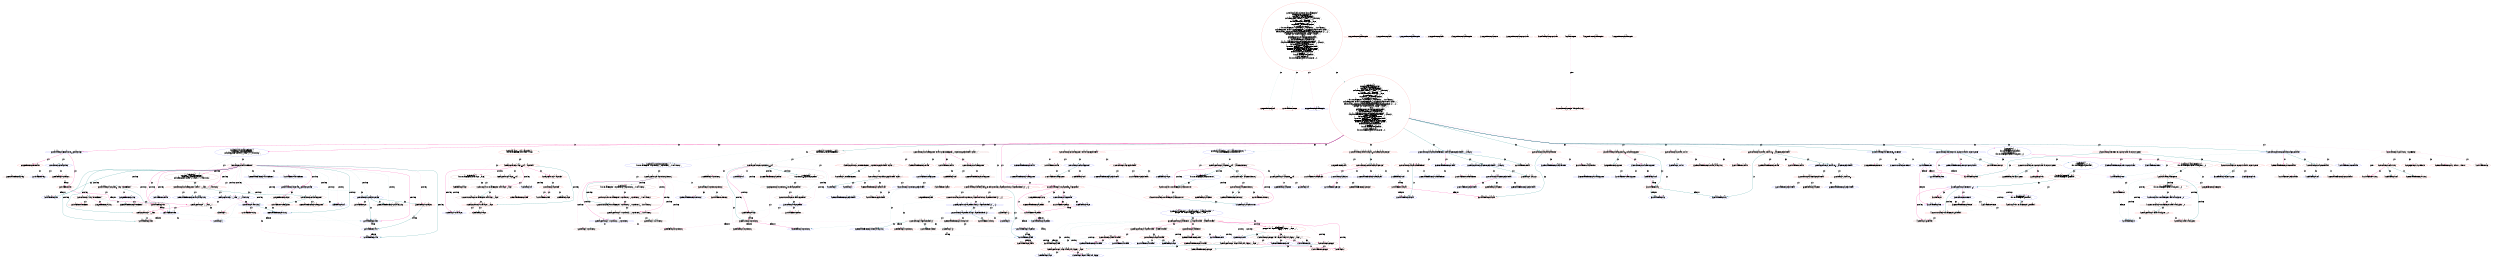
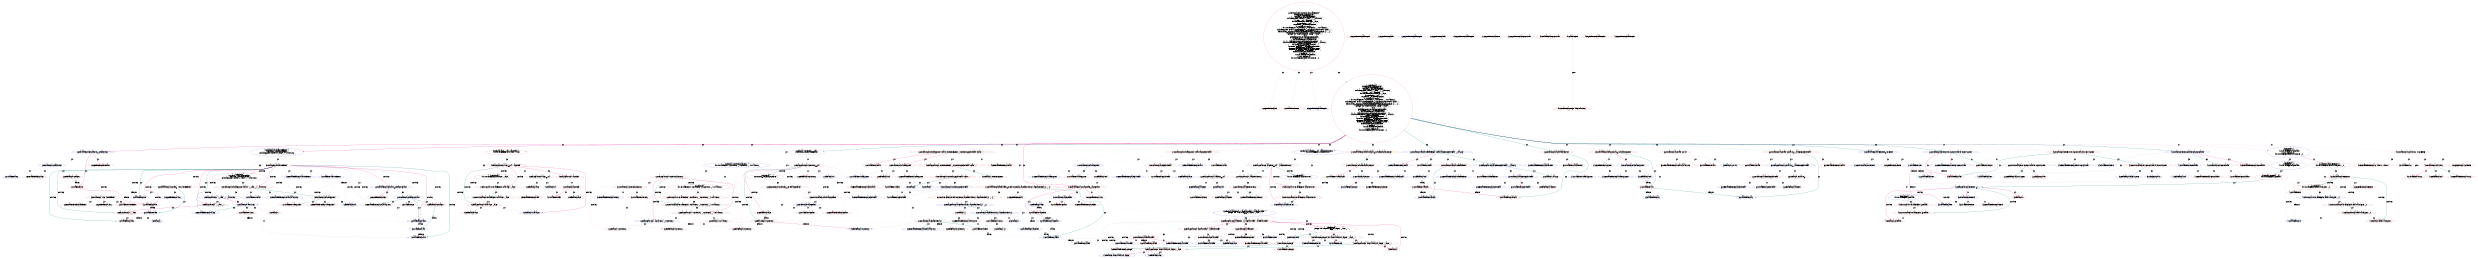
node "31:CtTypeReferenceImpl@Path": removed
edge "4:CtInvocationImpl@iter.hasMoreElements()" -> "7:CtInvocationImpl@cmdl.createArgument()": label "Control Dep" -> "Define-Use"
edge "13:CtInvocationImpl@target.getParent()" -> "13:CtExecutableReferenceImpl@getParent()": added, label "AST"
